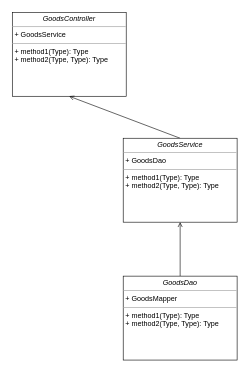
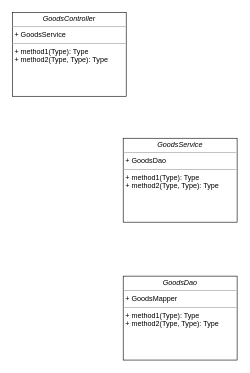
edge "GoodsService + GoodsDao + method1(Type): Type + method2(Type, Type): Type" -> "GoodsController + GoodsService + method1(Type): Type + method2(Type, Type): Type": removed
edge "GoodsDao + GoodsMapper + method1(Type): Type + method2(Type, Type): Type" -> "GoodsService + GoodsDao + method1(Type): Type + method2(Type, Type): Type": removed
